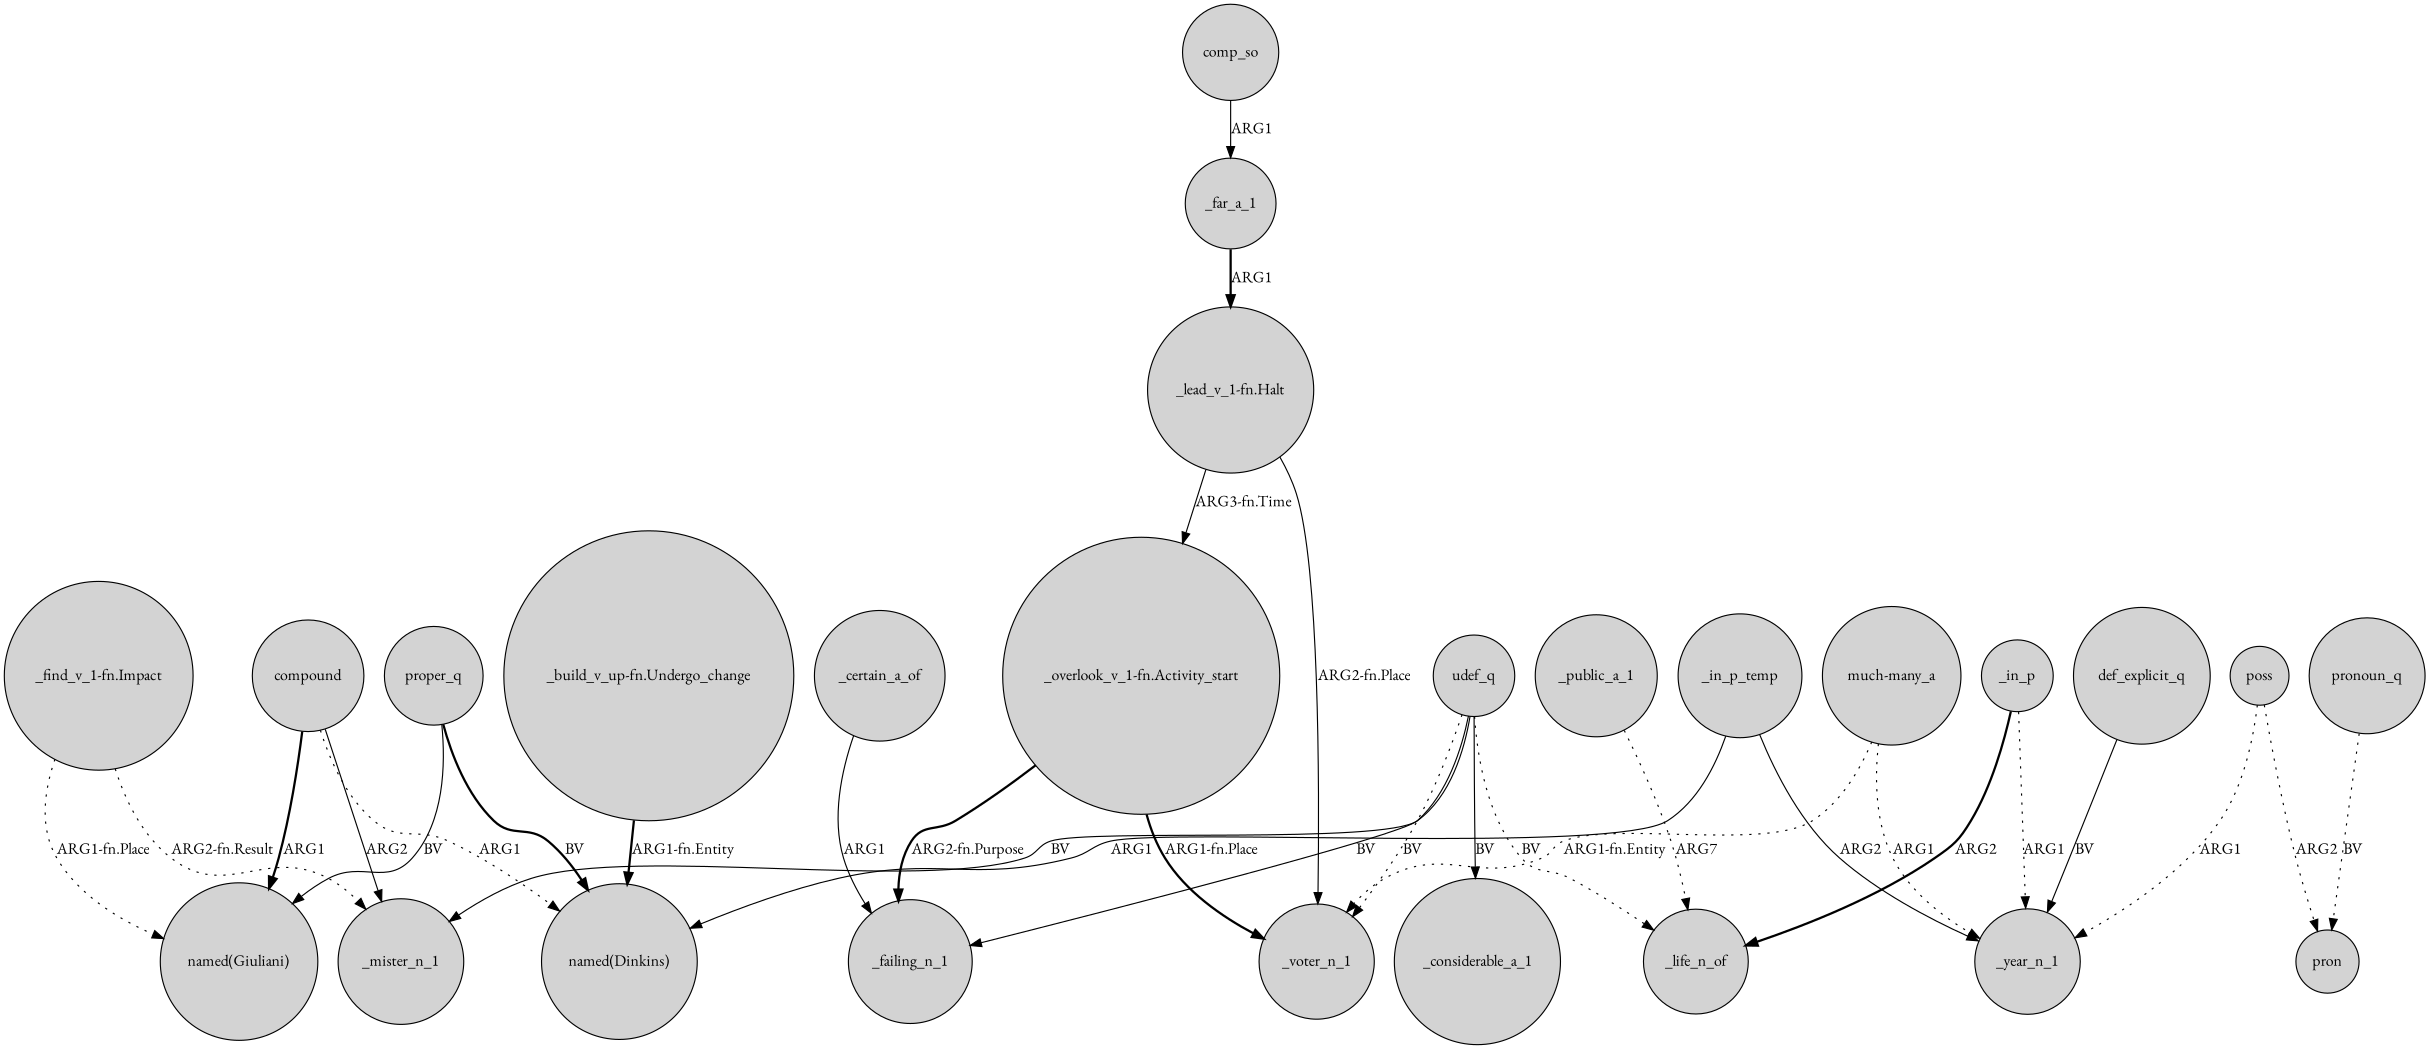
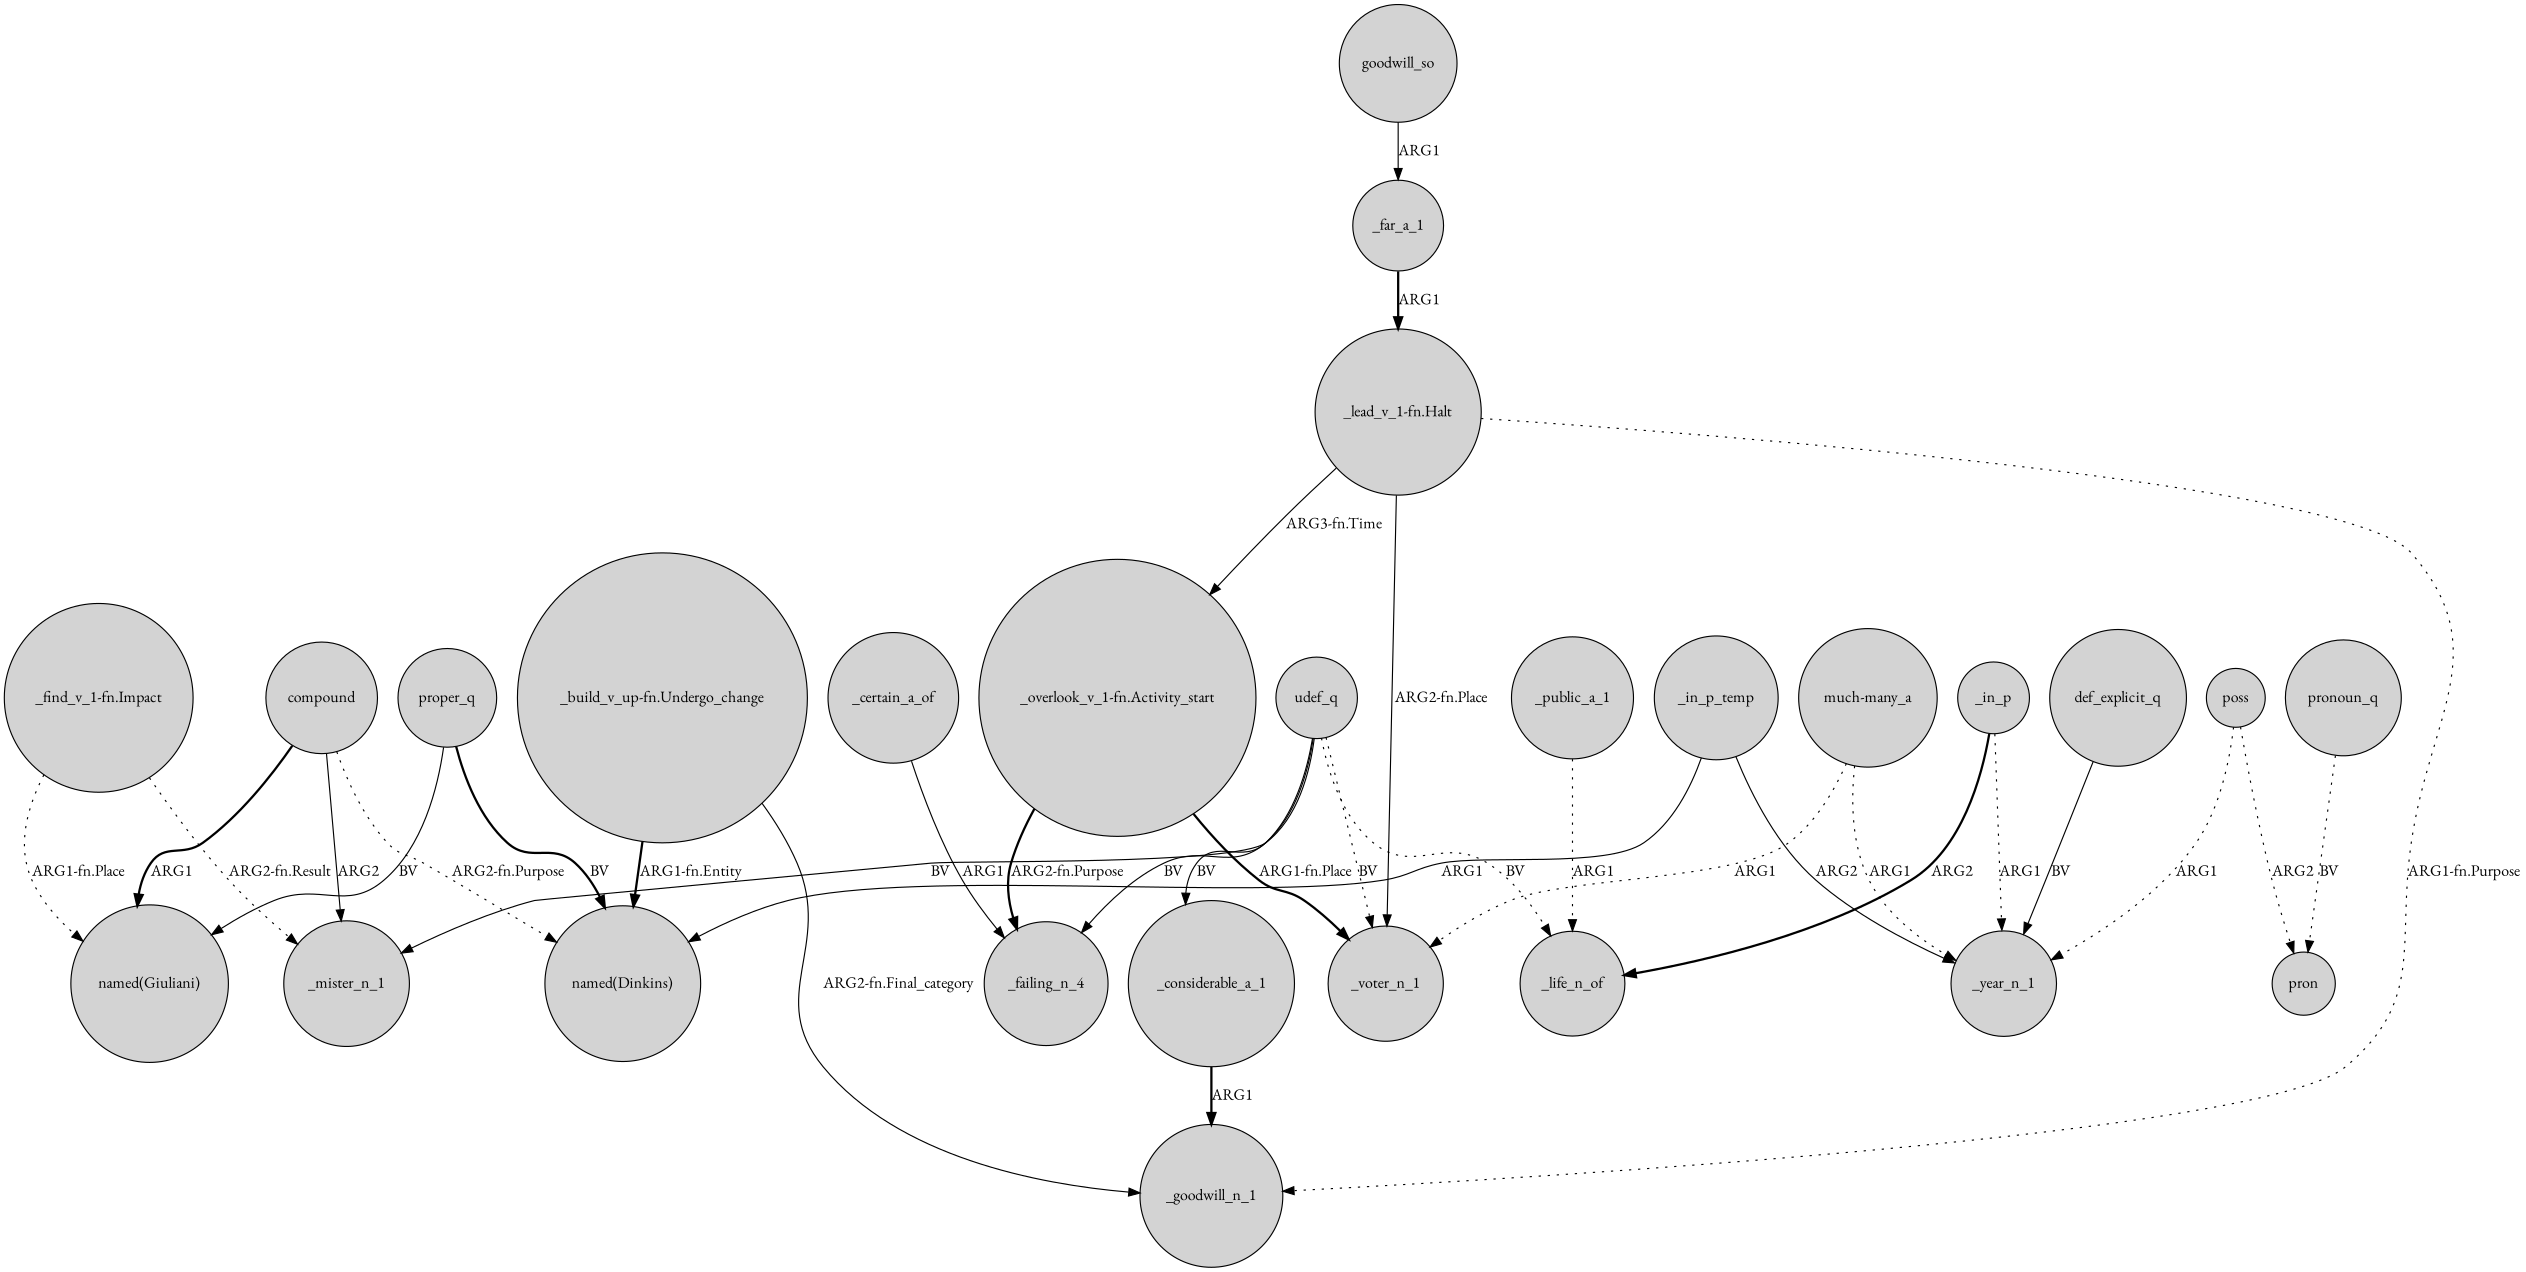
node "comp_so": label "comp_so" -> "goodwill_so"
edge "compound" -> "named(Dinkins)": label "ARG1" -> "ARG2-fn.Purpose"
edge "much-many_a" -> "_voter_n_1": label "ARG1-fn.Entity" -> "ARG1"
edge "_public_a_1" -> "_life_n_of": label "ARG7" -> "ARG1"
node "_failing_n_1": label "_failing_n_1" -> "_failing_n_4"
node "_goodwill_n_1": added
